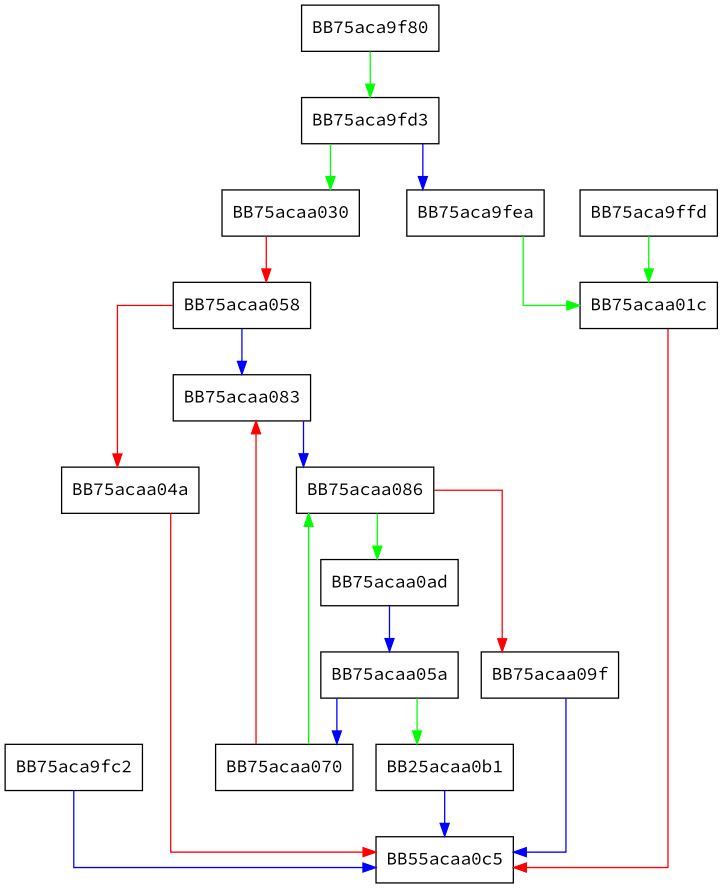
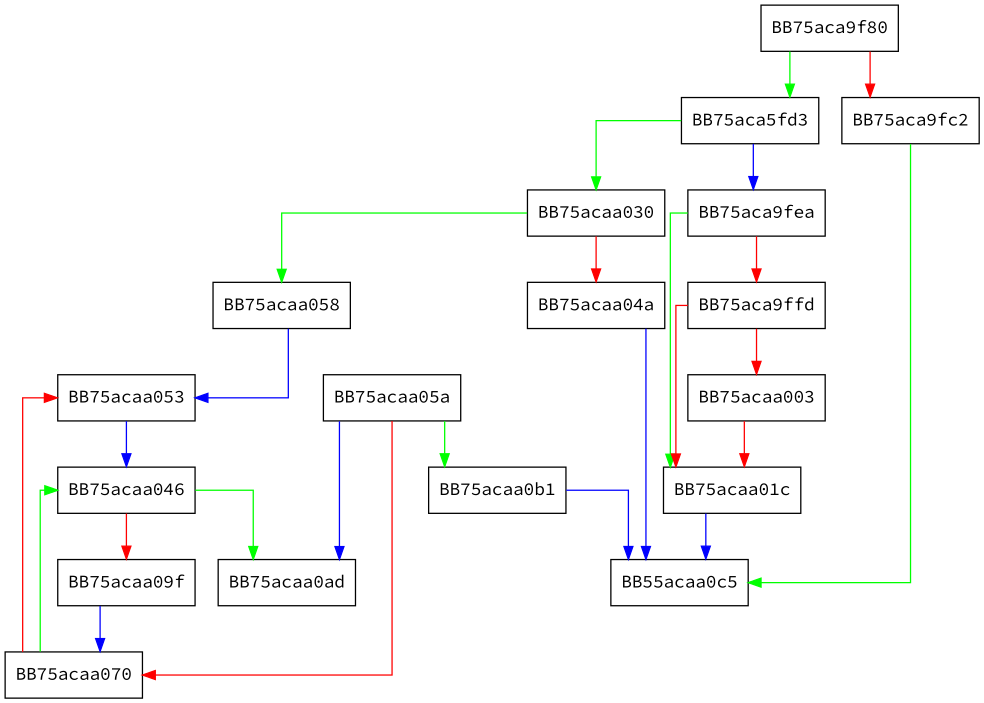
edge "BB75aca9f80" -> "BB75aca9fc2": added
node "BB75aca9fd3": label "BB75aca9fd3" -> "BB75aca5fd3"
edge "BB75acaa030" -> "BB75acaa058": color red -> green
edge "BB75aca9ffd" -> "BB75acaa01c": color green -> red
edge "BB75aca9fea" -> "BB75aca9ffd": added
edge "BB75acaa058" -> "BB75acaa04a": now "BB75acaa030" -> "BB75acaa04a"
node "BB75acaa083": label "BB75acaa083" -> "BB75acaa053"
node "BB75acaa003": added
node "BB75acaa086": label "BB75acaa086" -> "BB75acaa046"
edge "BB75acaa0ad" -> "BB75acaa05a": reversed
edge "BB75acaa01c" -> "BB55acaa0c5": color red -> blue
edge "BB75acaa05a" -> "BB75acaa070": color blue -> red
node "BB25acaa0b1": label "BB25acaa0b1" -> "BB75acaa0b1"
edge "BB75acaa04a" -> "BB55acaa0c5": color red -> blue
edge "BB75acaa09f" -> "BB55acaa0c5": now "BB75acaa09f" -> "BB75acaa070"
edge "BB75aca9fc2" -> "BB55acaa0c5": color blue -> green
